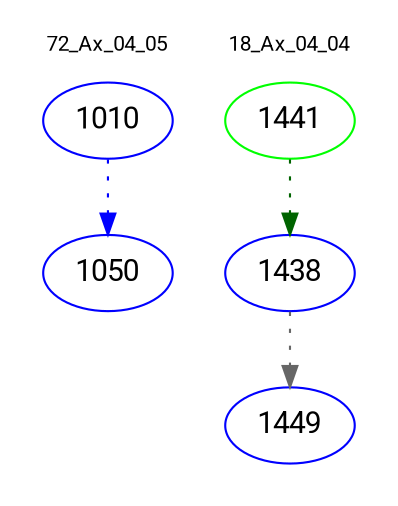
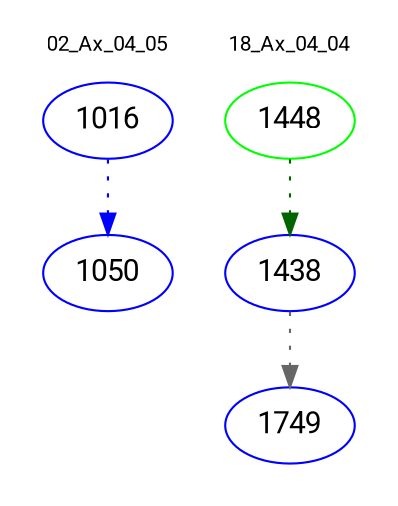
cluster "72_Ax_04_05": label "72_Ax_04_05" -> "02_Ax_04_05"
node "1010": label "1010" -> "1016"
node "1441": label "1441" -> "1448"
node "1449": label "1449" -> "1749"
